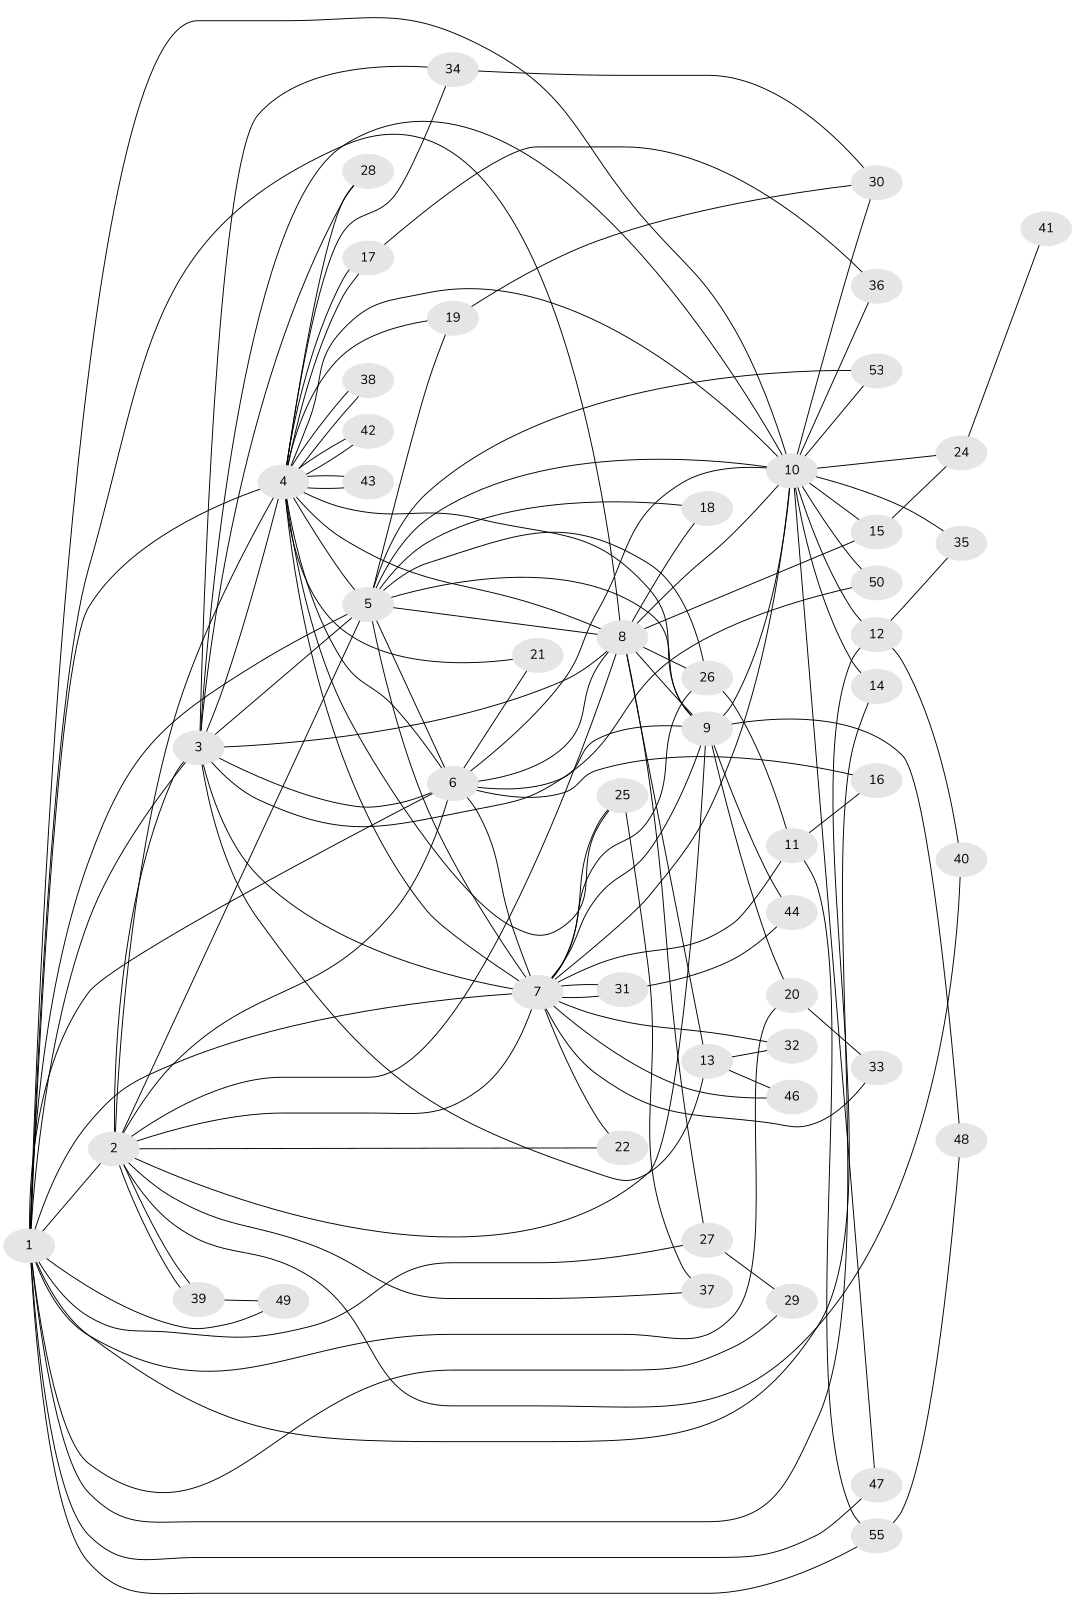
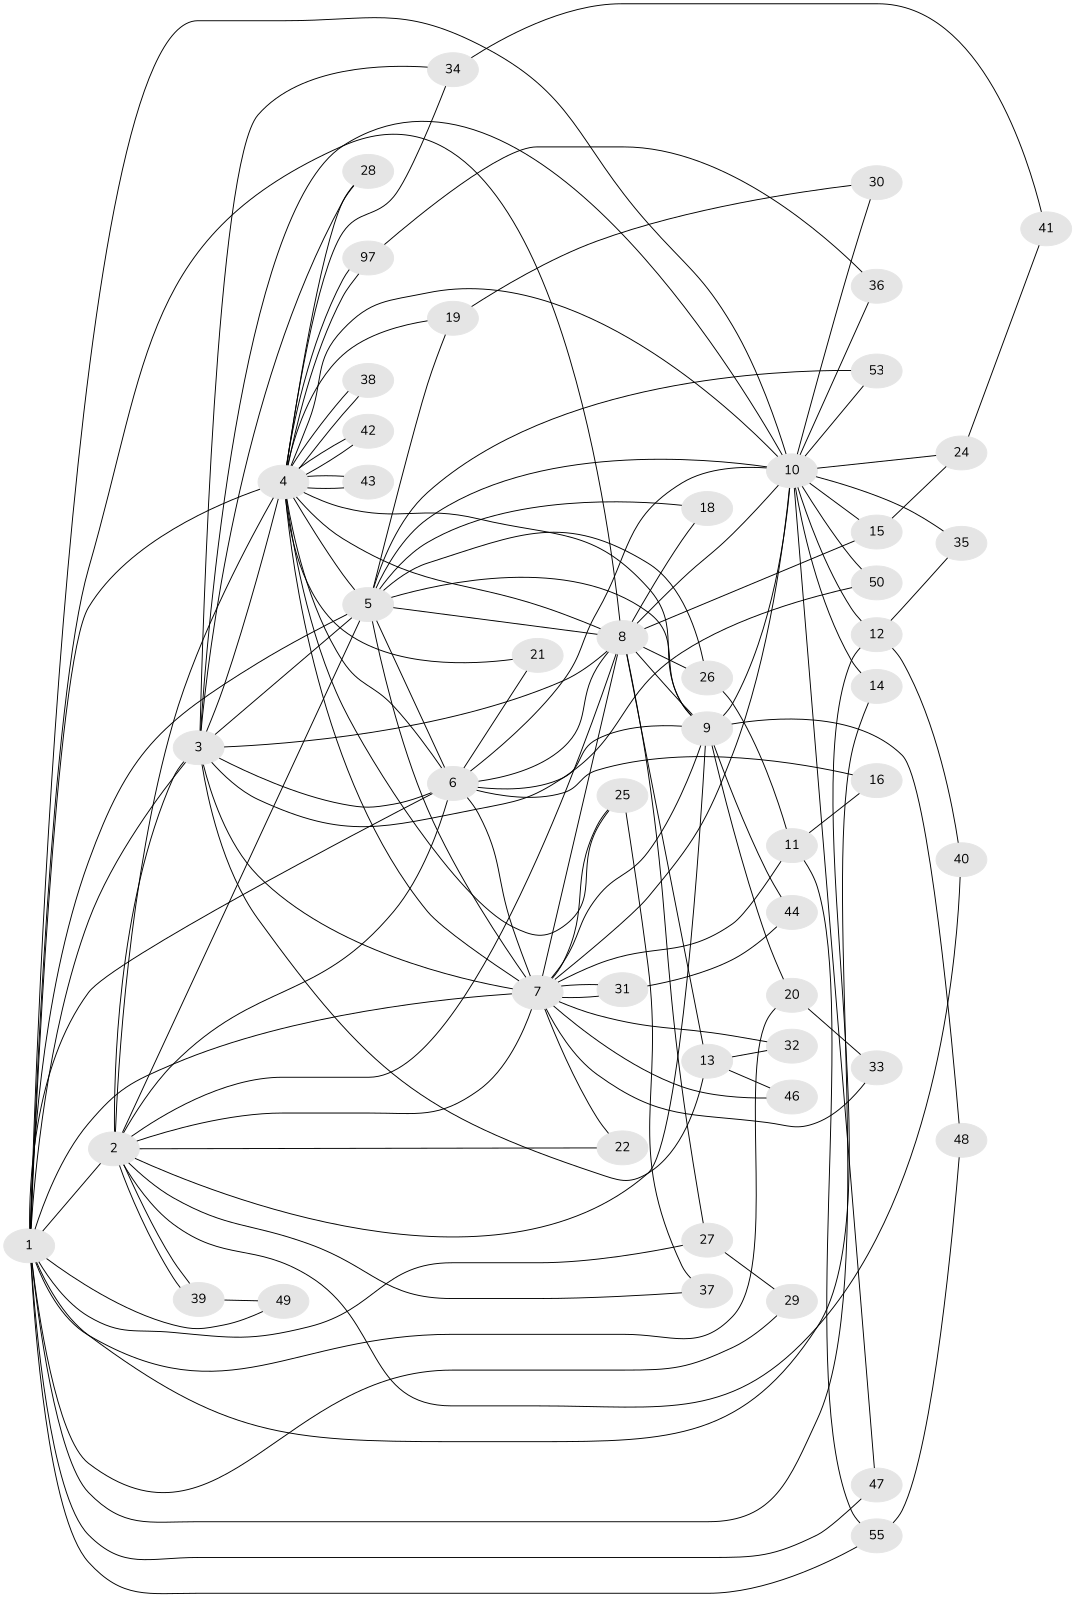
edge "34" -- "30": now "34" -- "41"
node "17": label "17" -> "97"
edge "26" -- "7": now "8" -- "7"
